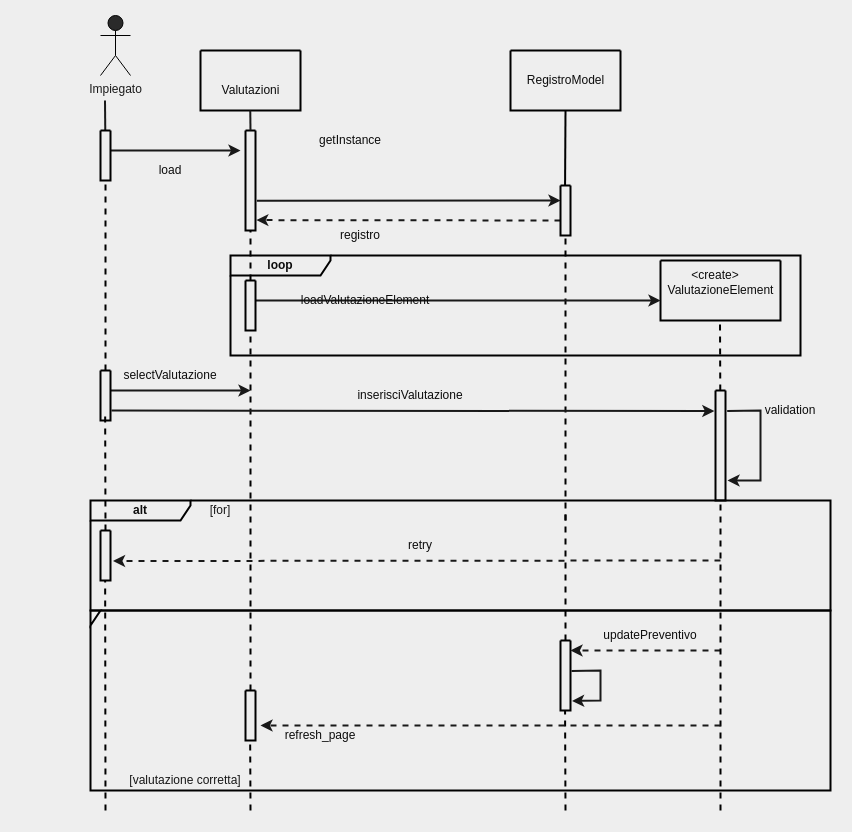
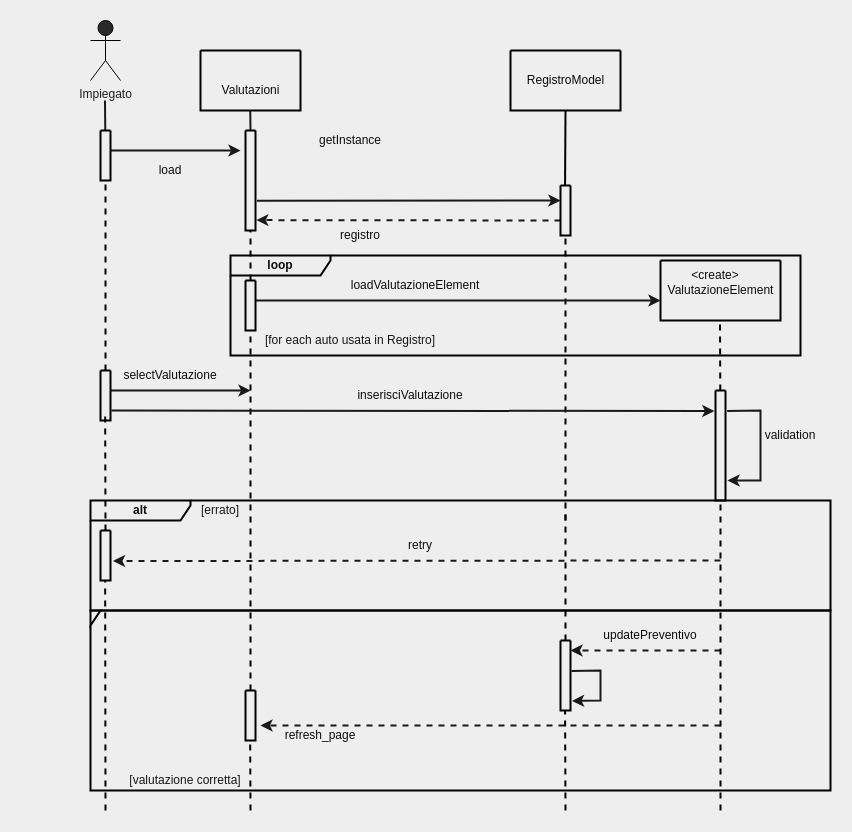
node "Impiegato": moved (116, 46) -> (106, 51)
node "loadValutazioneElement": moved (366, 301) -> (416, 286)
node "[for each auto usata in Registro]": added
node "validation": moved (791, 411) -> (791, 436)
node "[for]": label "[for]" -> "[errato]"
